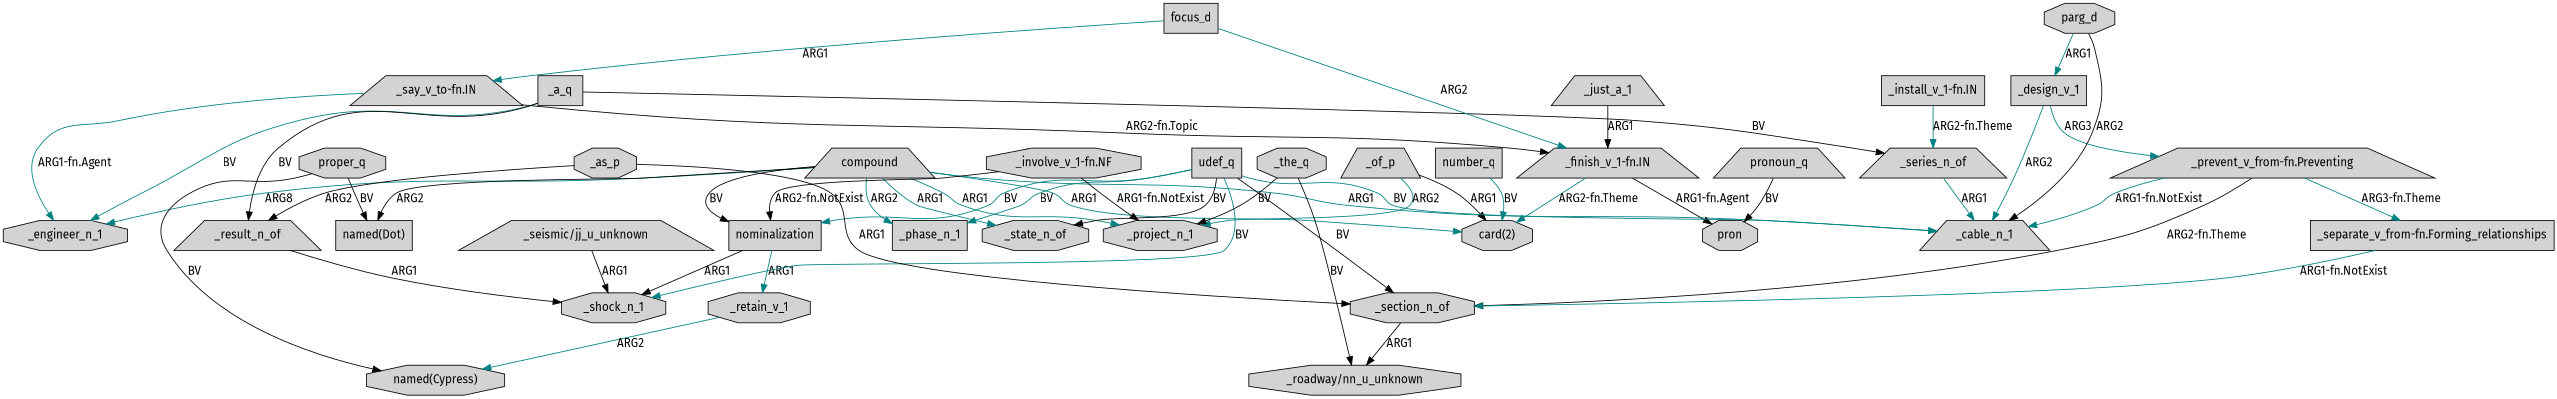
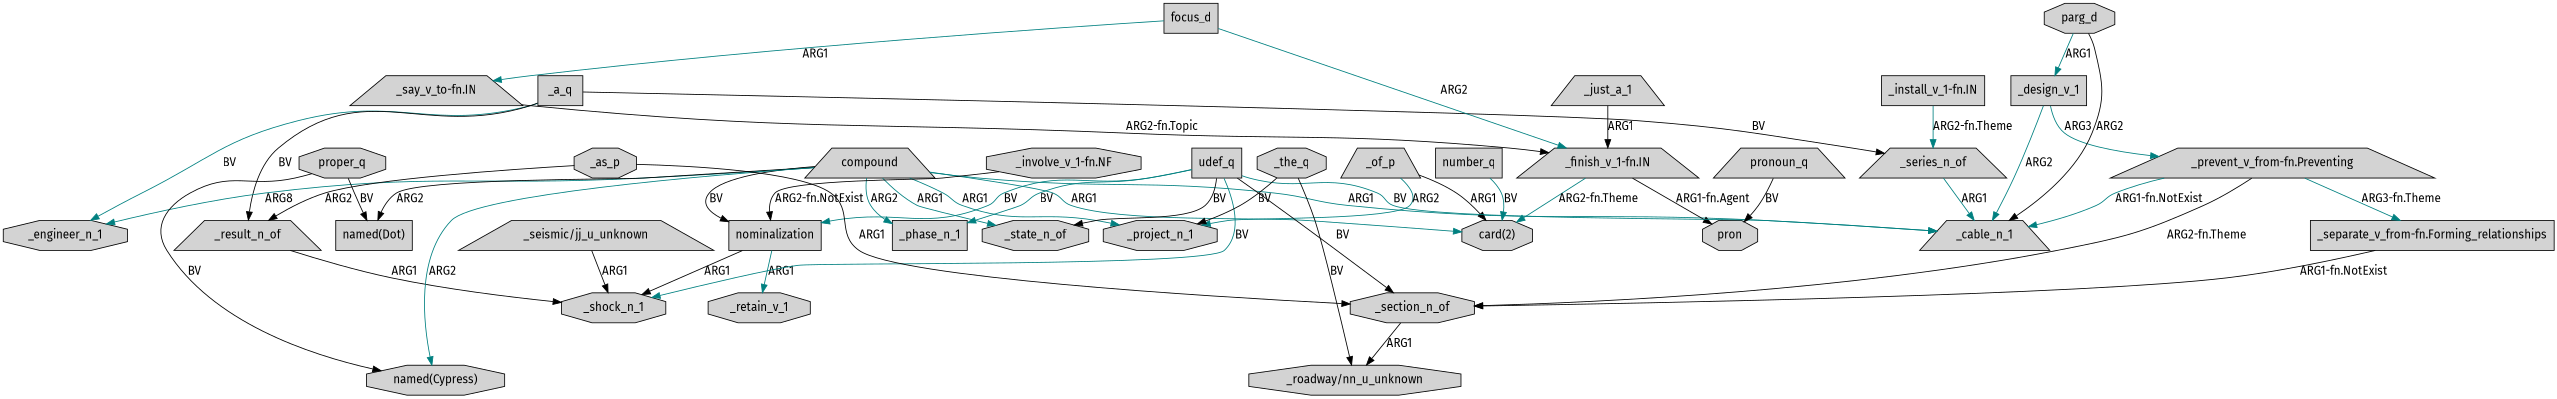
edge "_say_v_to-fn.IN" -> "_engineer_n_1": removed, label "ARG1-fn.Agent"
edge "_involve_v_1-fn.NF" -> "_project_n_1": removed, label "ARG1-fn.NotExist"
edge "_separate_v_from-fn.Forming_relationships" -> "_section_n_of": color teal -> black
edge "_retain_v_1" -> "named(Cypress)": now "compound" -> "named(Cypress)"
